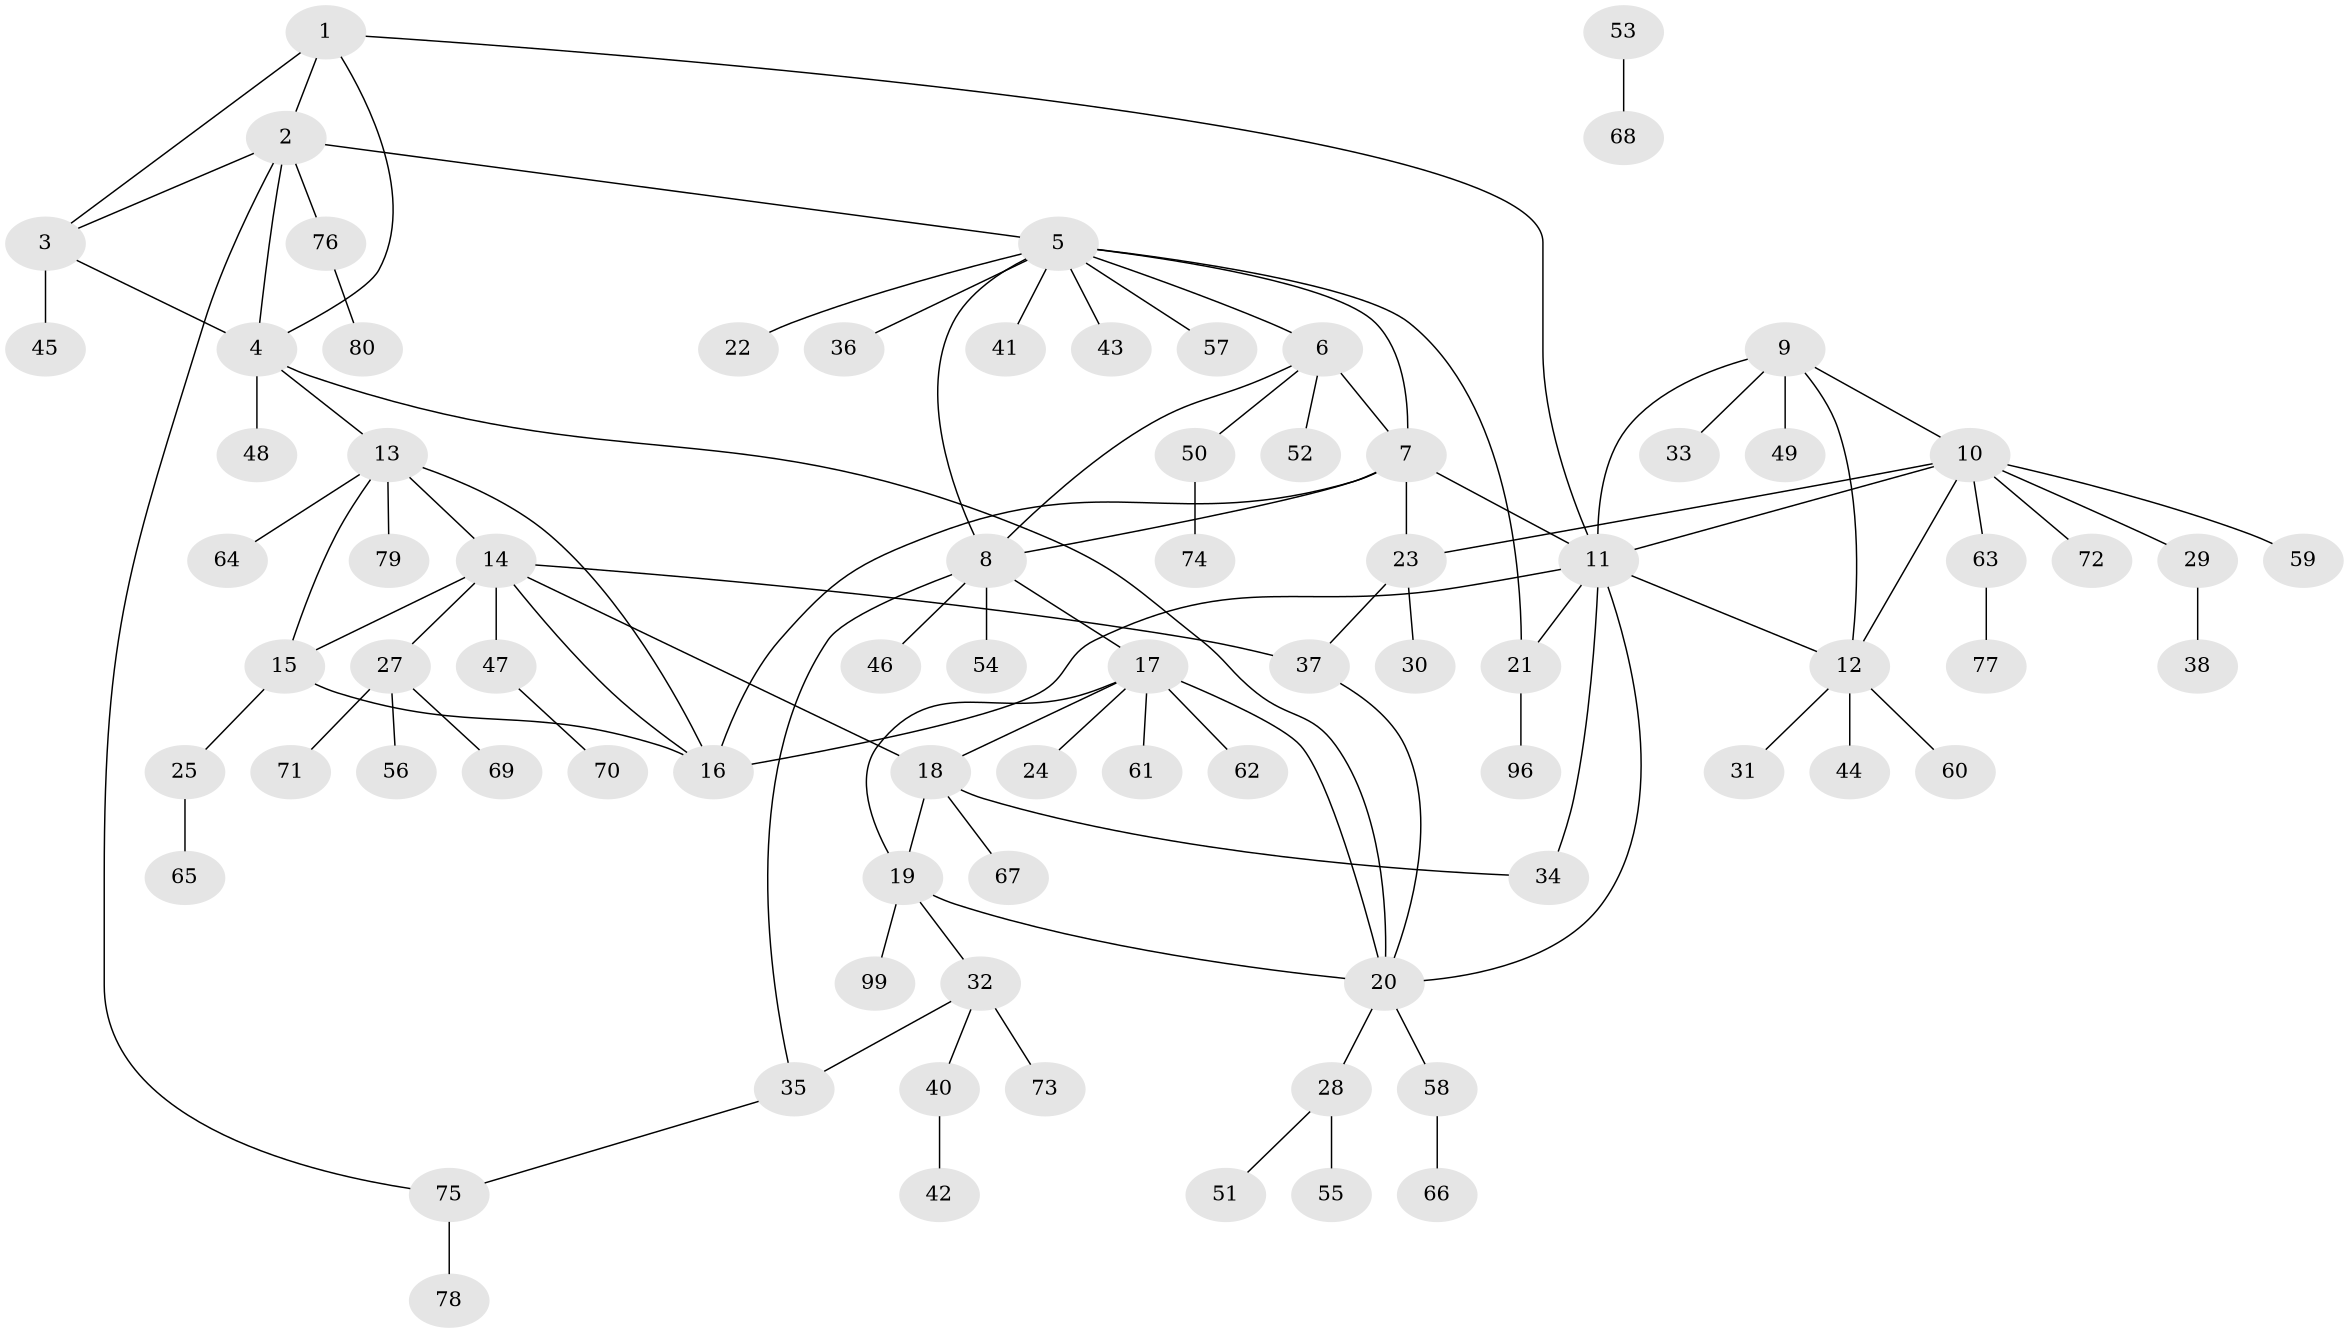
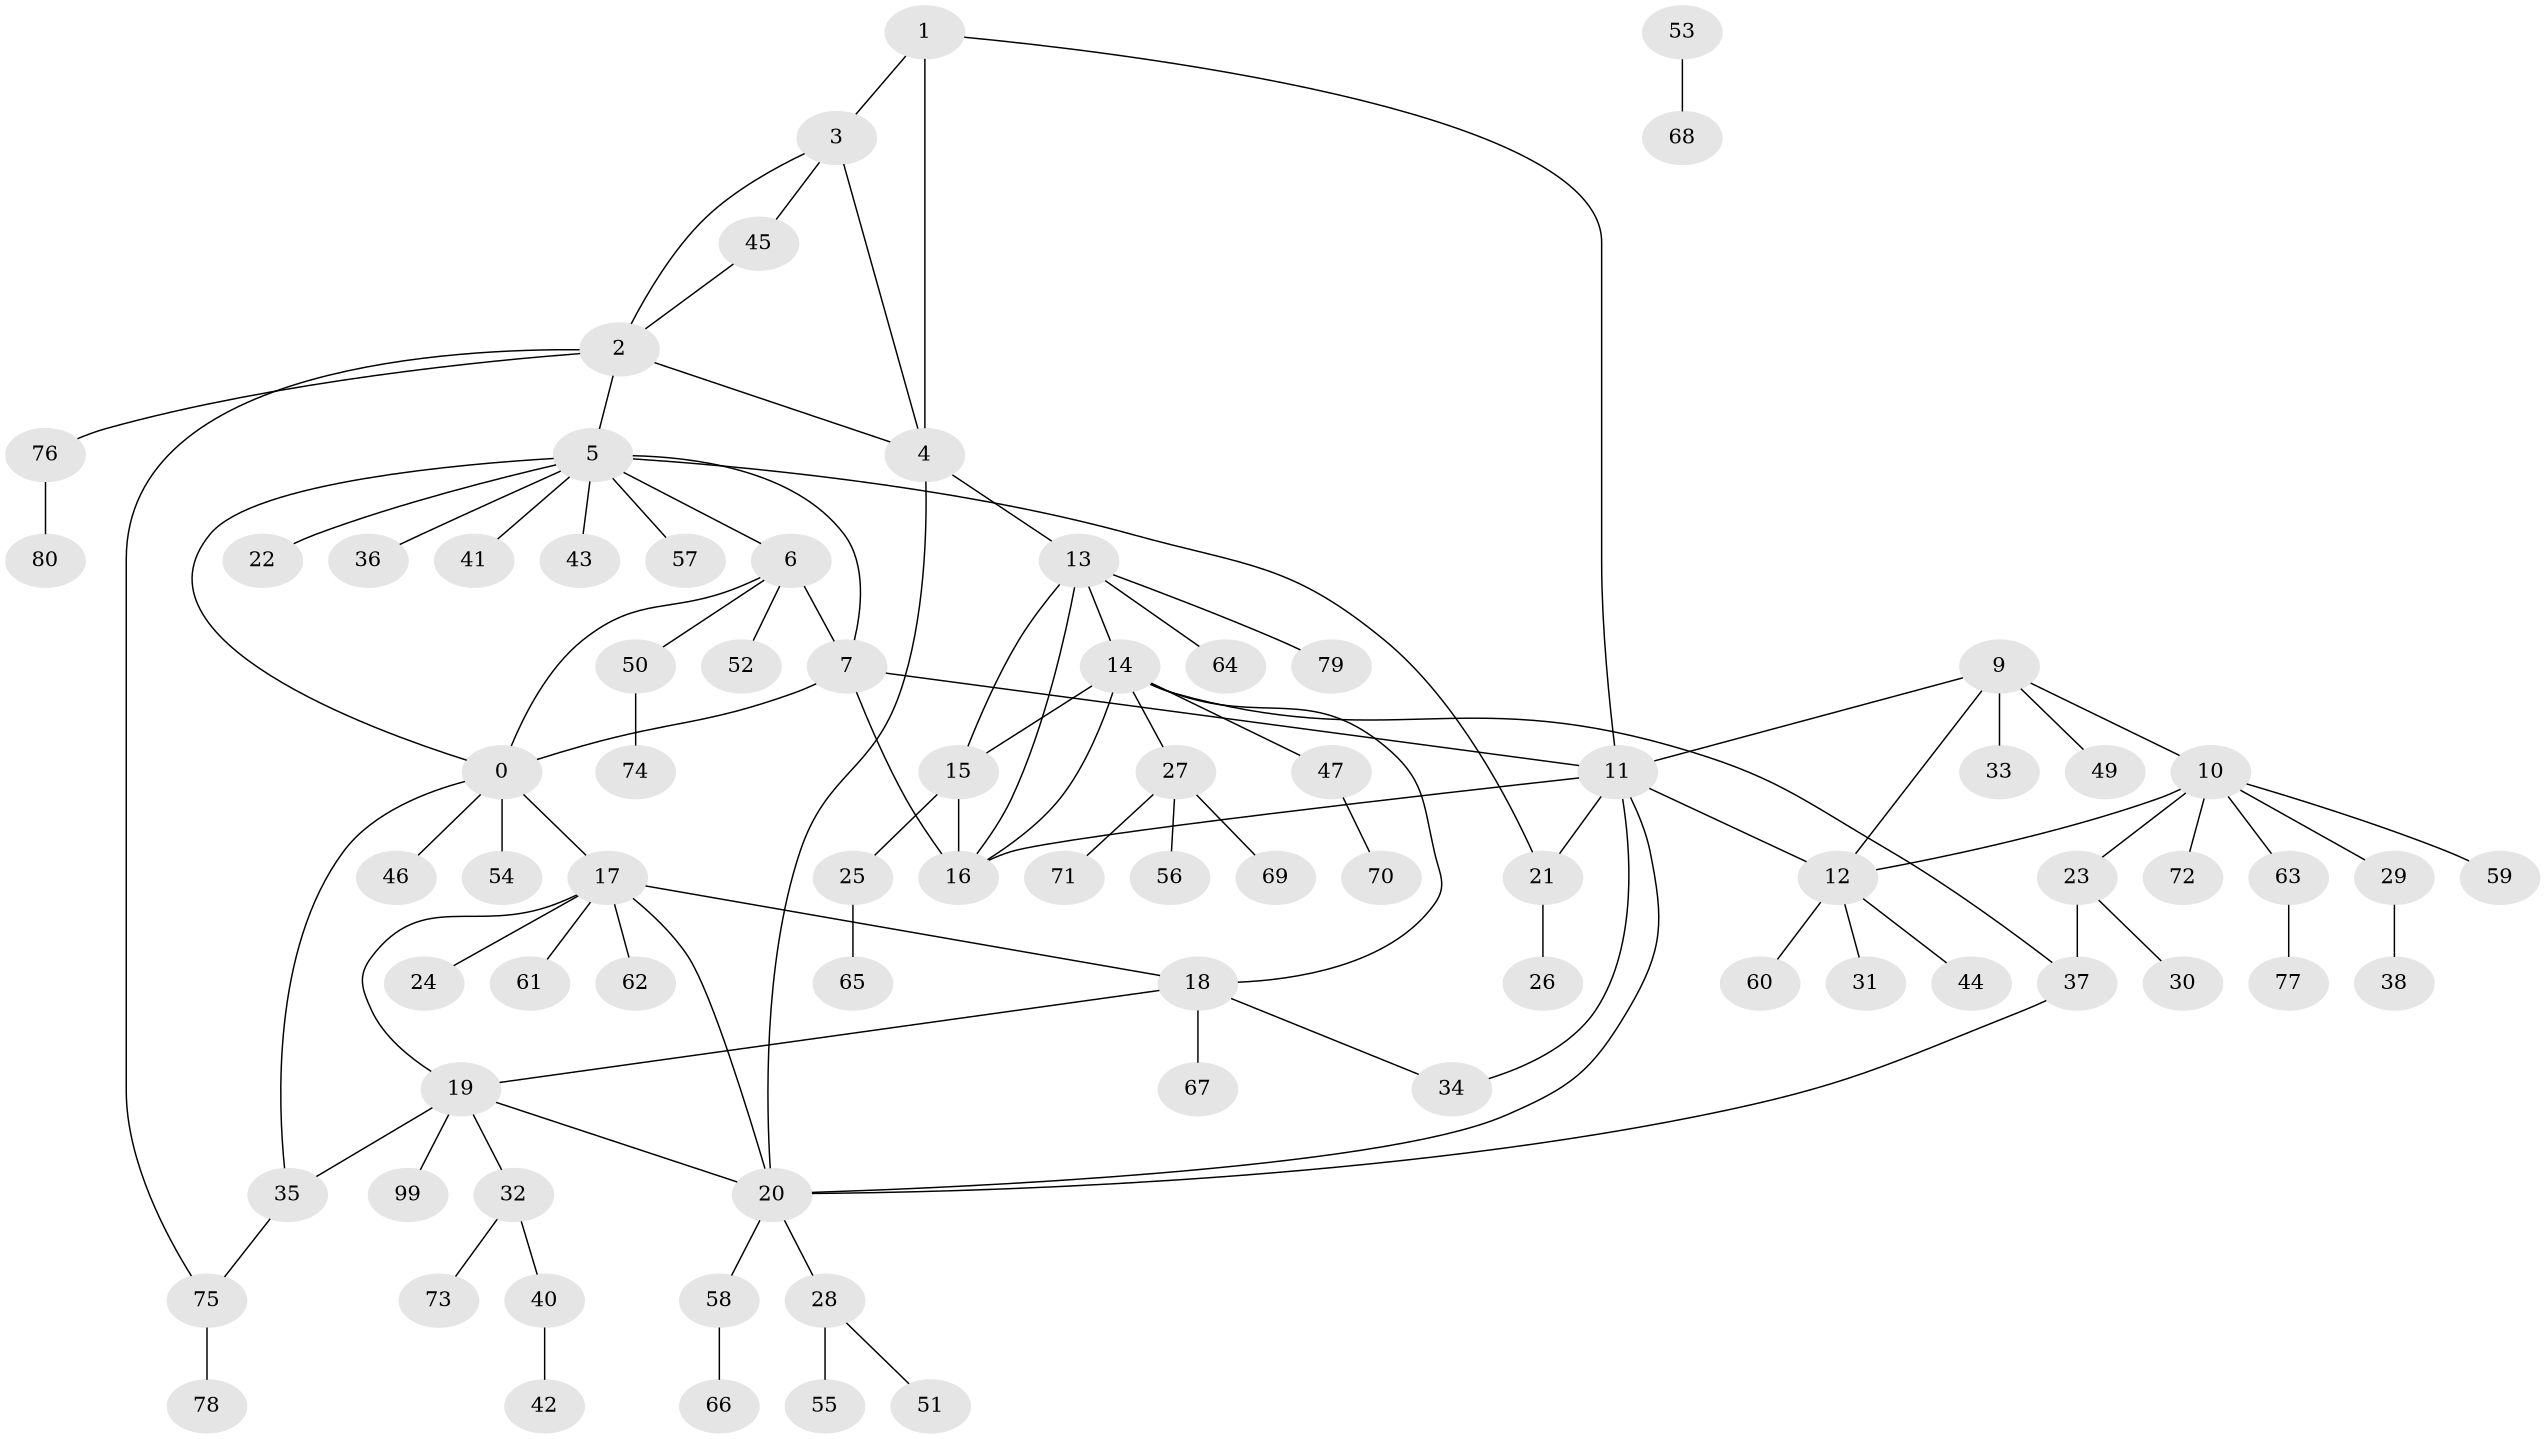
edge "1" -- "2": now "45" -- "2"
node "48": removed
edge "7" -- "23": removed
edge "10" -- "11": removed
node "8": label "8" -> "0"
node "96": label "96" -> "26"
edge "32" -- "35": now "19" -- "35"
